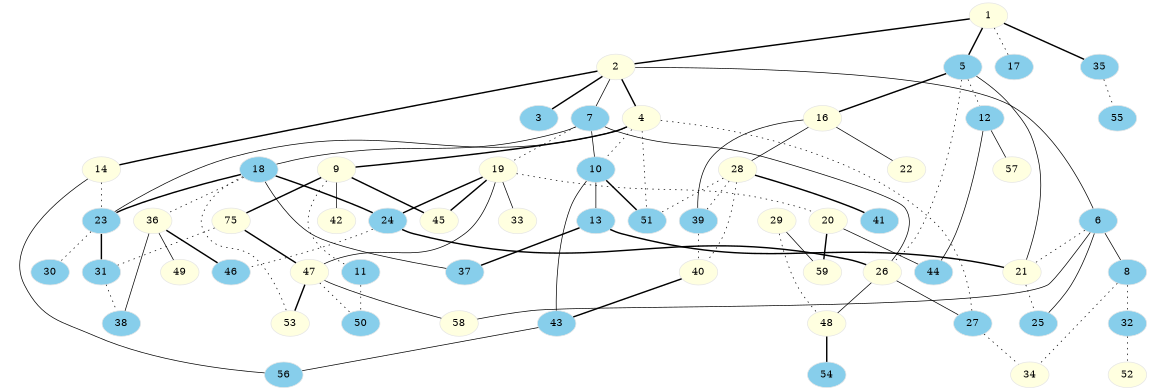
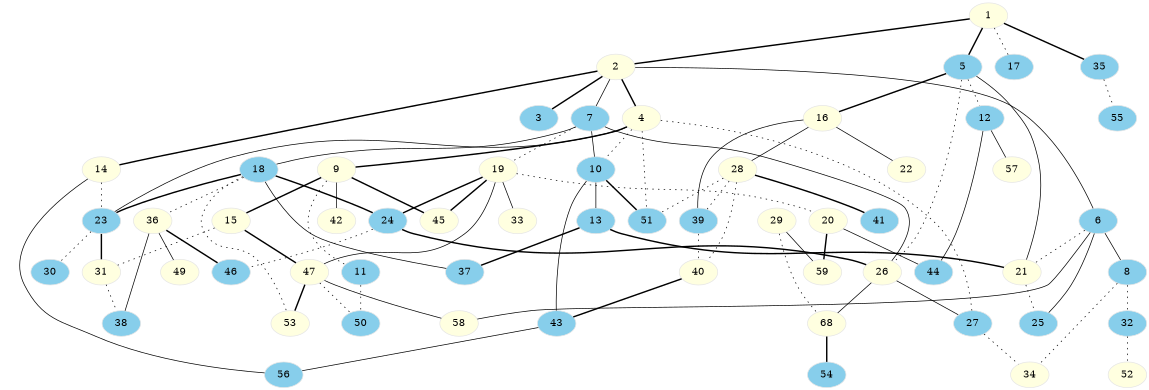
node "75": label "75" -> "15"
node "31": fillcolor skyblue -> lightyellow
node "48": label "48" -> "68"
